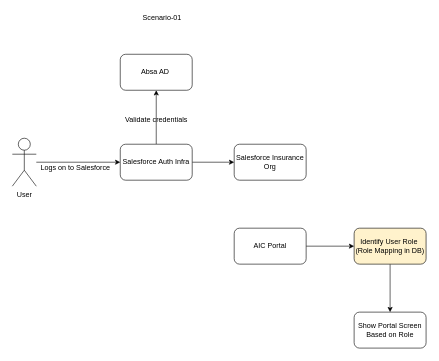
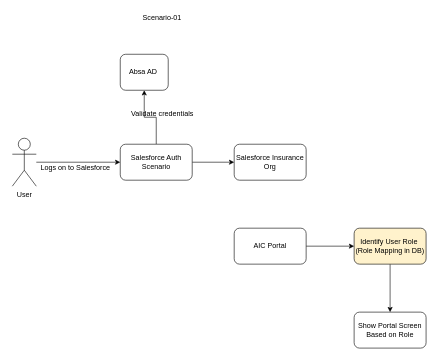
node "Absa AD": size 72x36 -> 48x36
node "Validate credentials": moved (156, 120) -> (162, 114)
node "Salesforce Auth Infra": label "Salesforce Auth Infra" -> "Salesforce Auth Scenario"
